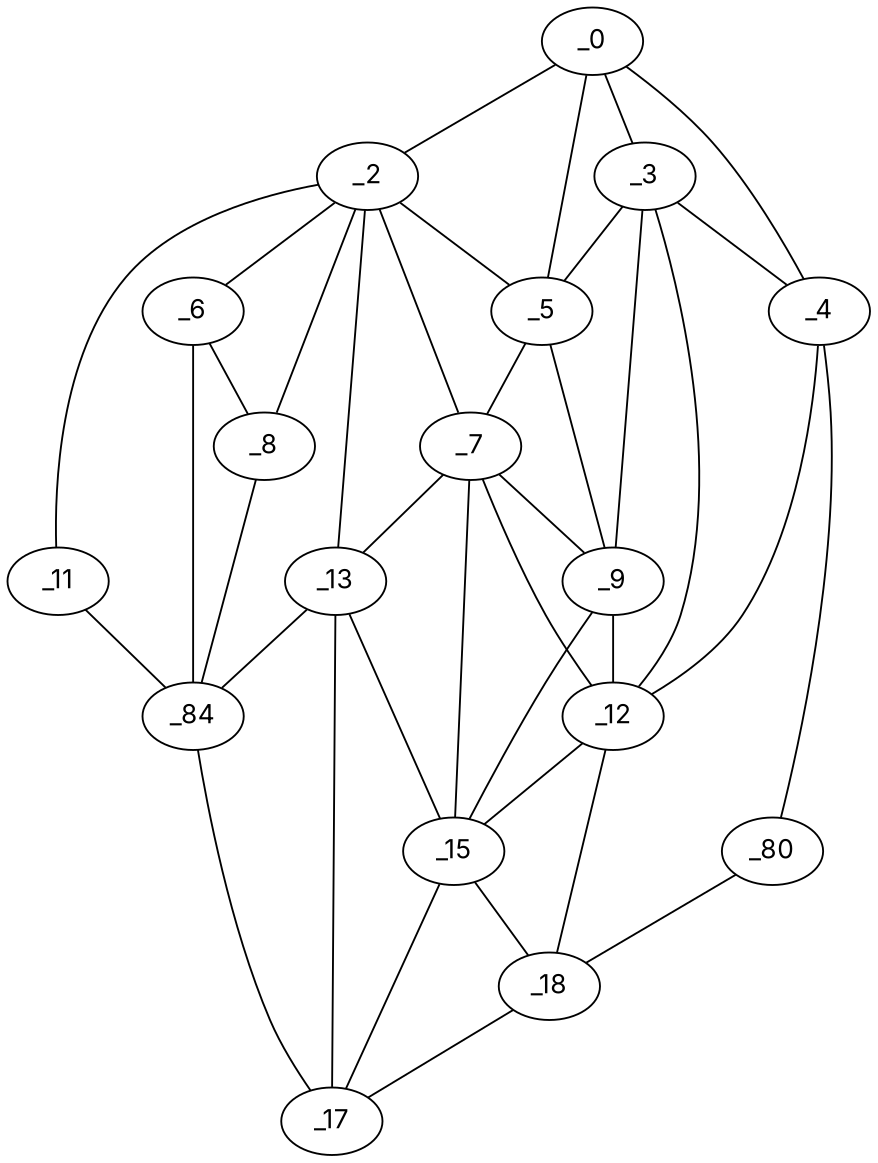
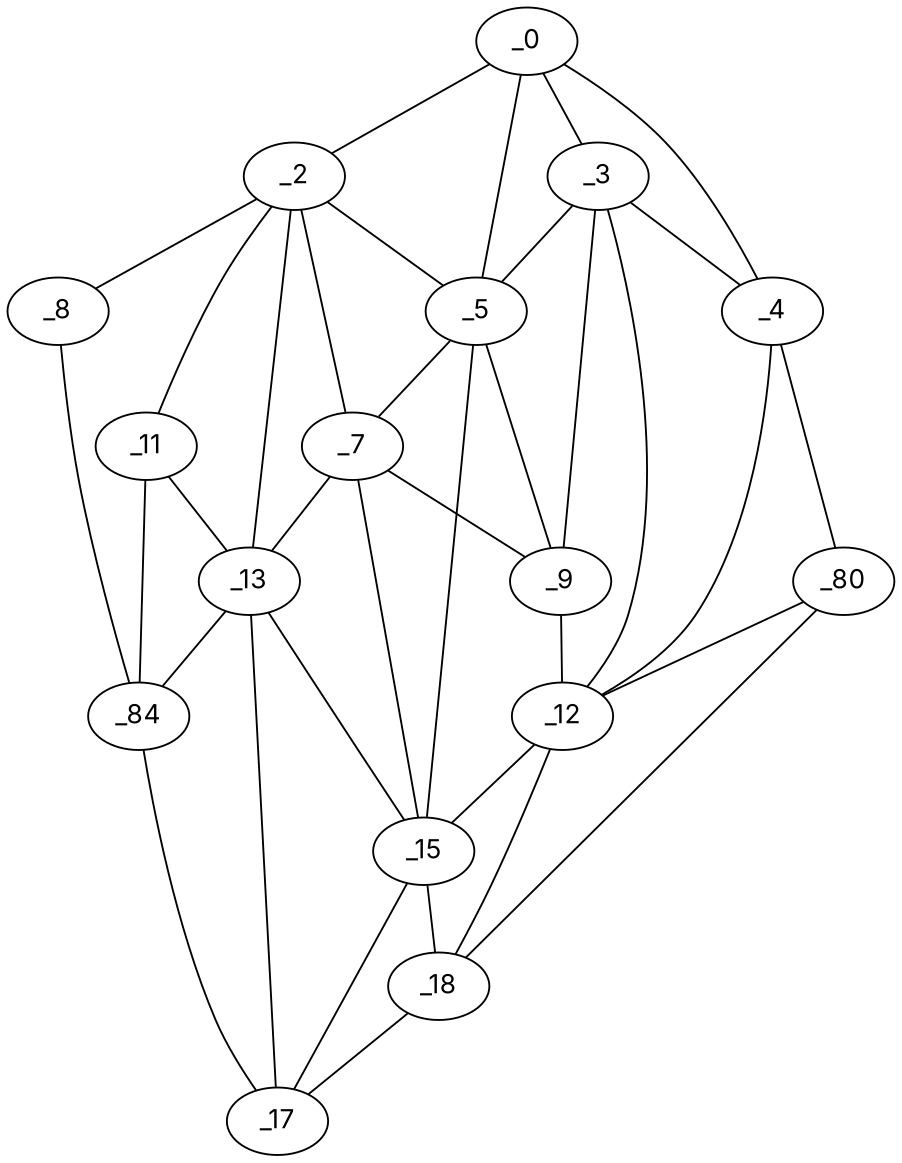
node "_6": removed
edge "_11" -- "_13": added
edge "_7" -- "_12": now "_80" -- "_12"
edge "_9" -- "_15": now "_5" -- "_15"
